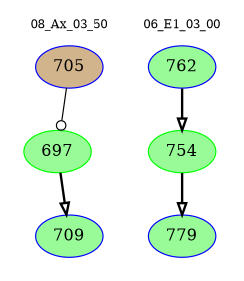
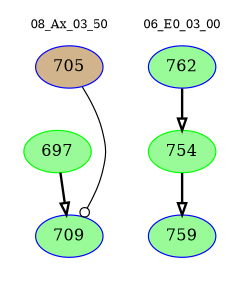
cluster "06_E1_03_00": label "06_E1_03_00" -> "06_E0_03_00"
edge "705" -> "697": now "705" -> "709"
node "779": label "779" -> "759"
